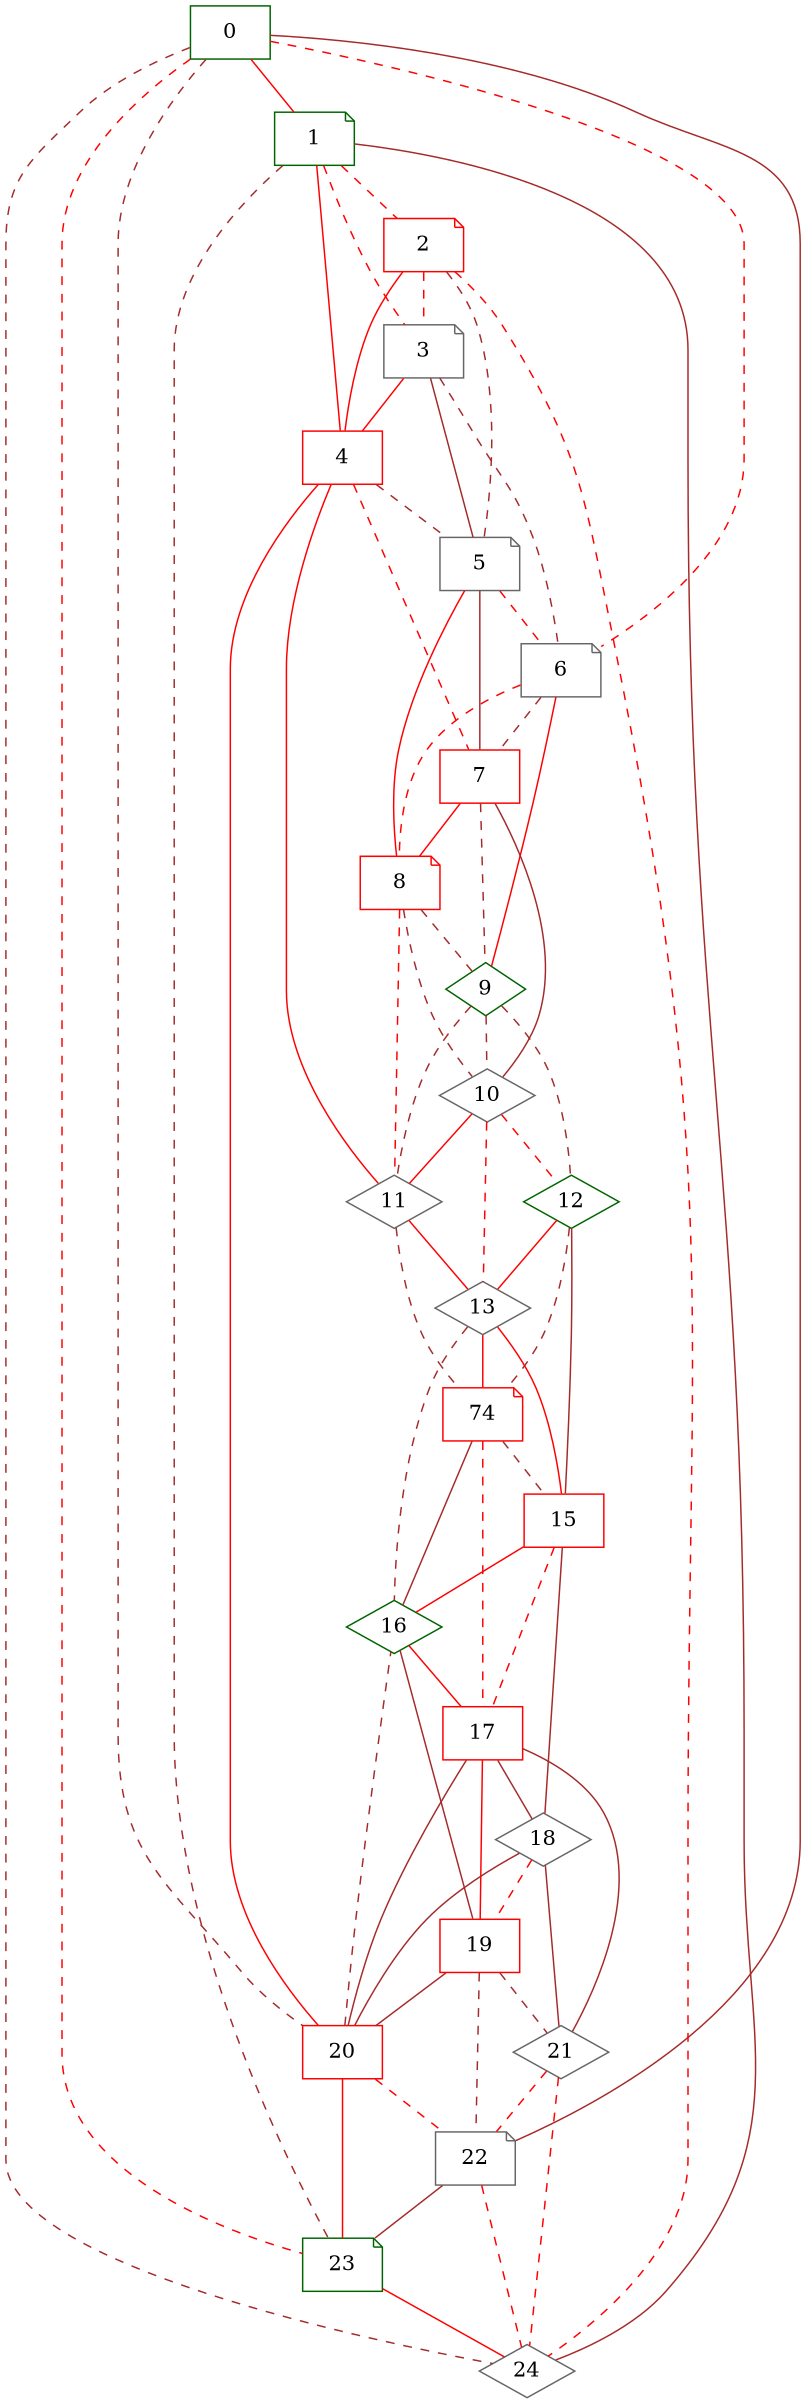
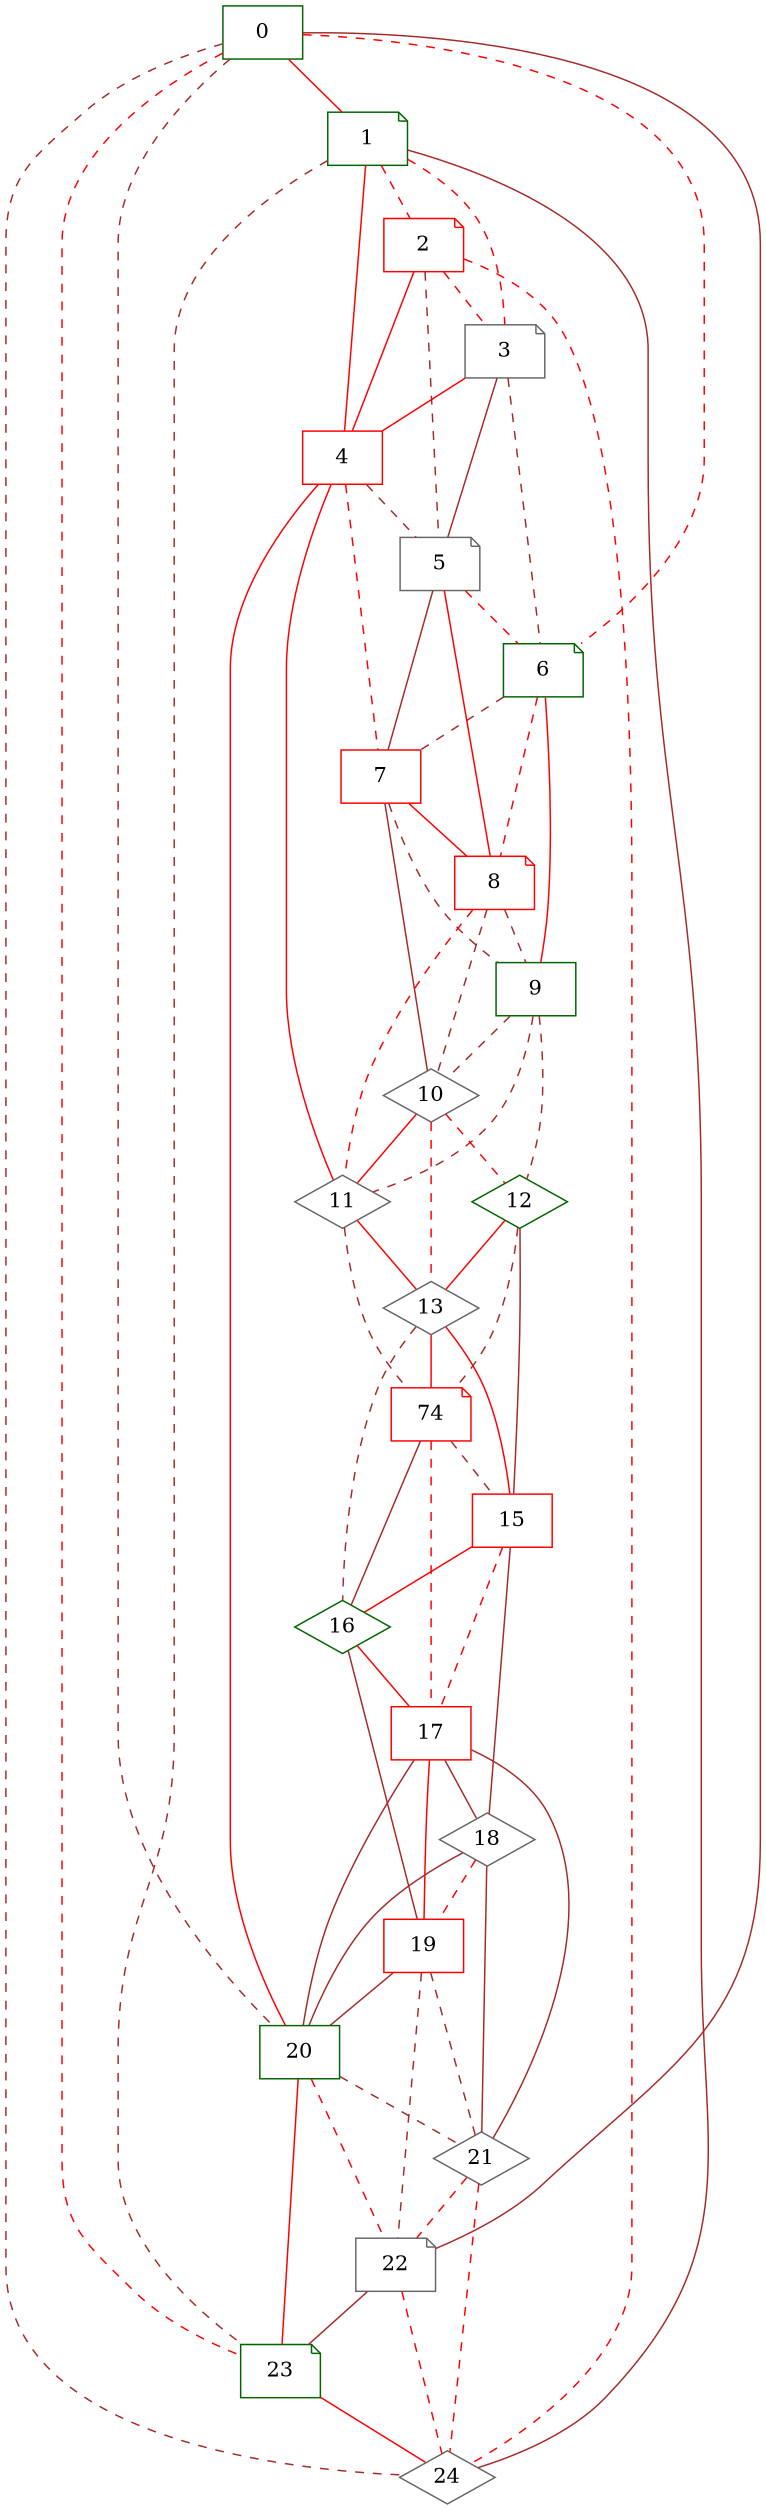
node "6": color gray40 -> darkgreen
node "9": shape diamond -> box
edge "16" -- "20": now "21" -- "20"
node "20": color red -> darkgreen
